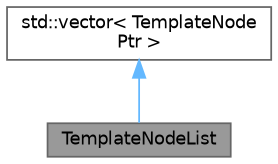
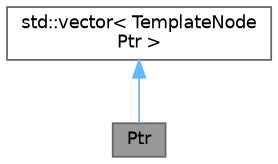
node "TemplateNodeList": label "TemplateNodeList" -> "Ptr"
